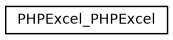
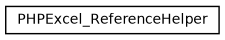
node "PHPExcel_PHPExcel": label "PHPExcel_PHPExcel" -> "PHPExcel_ReferenceHelper"
